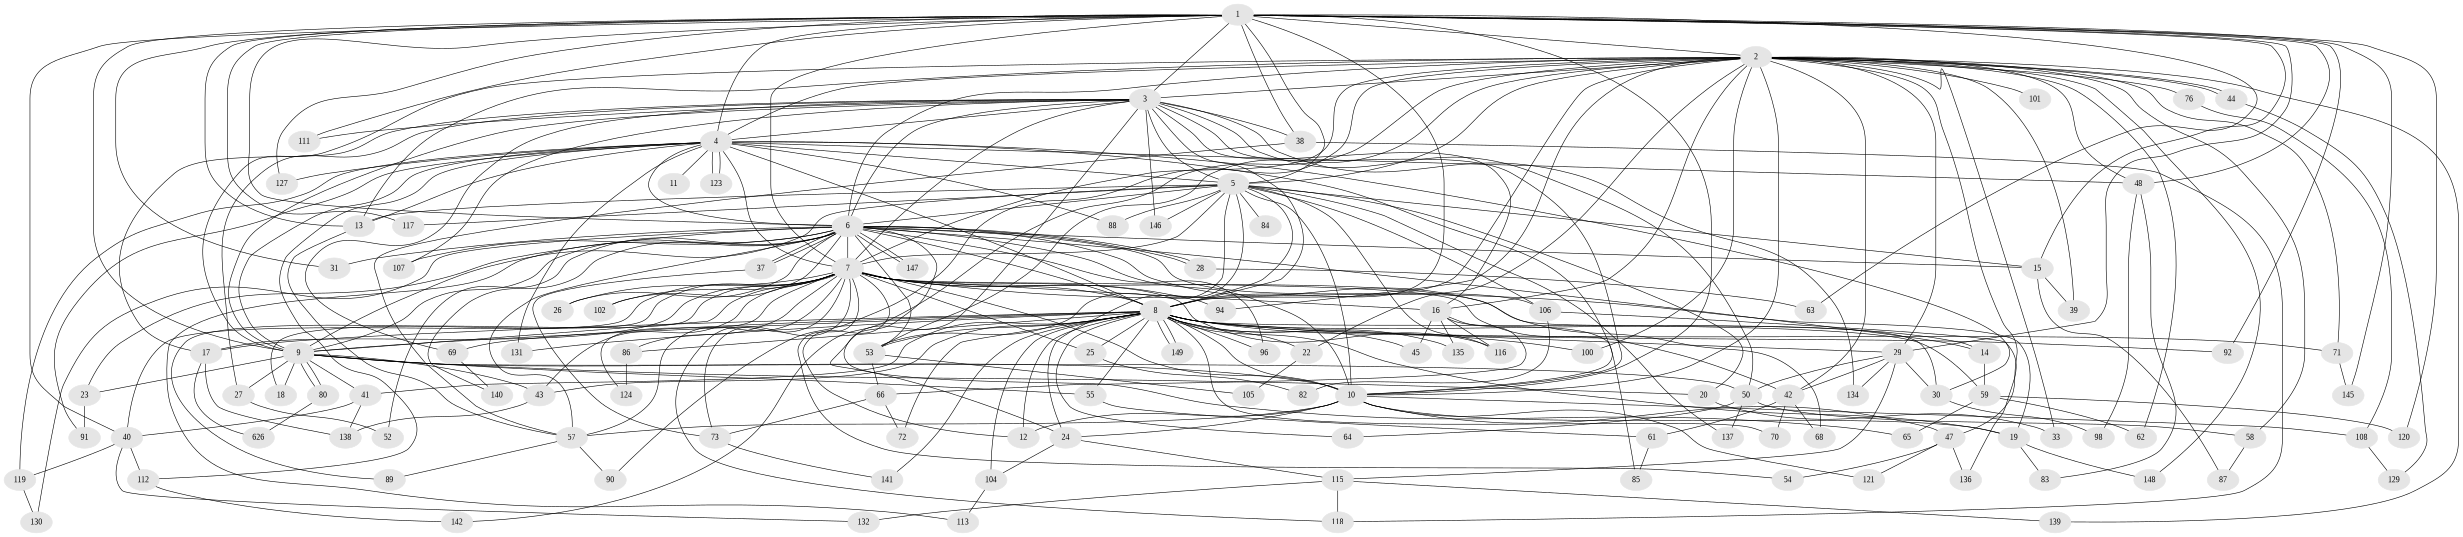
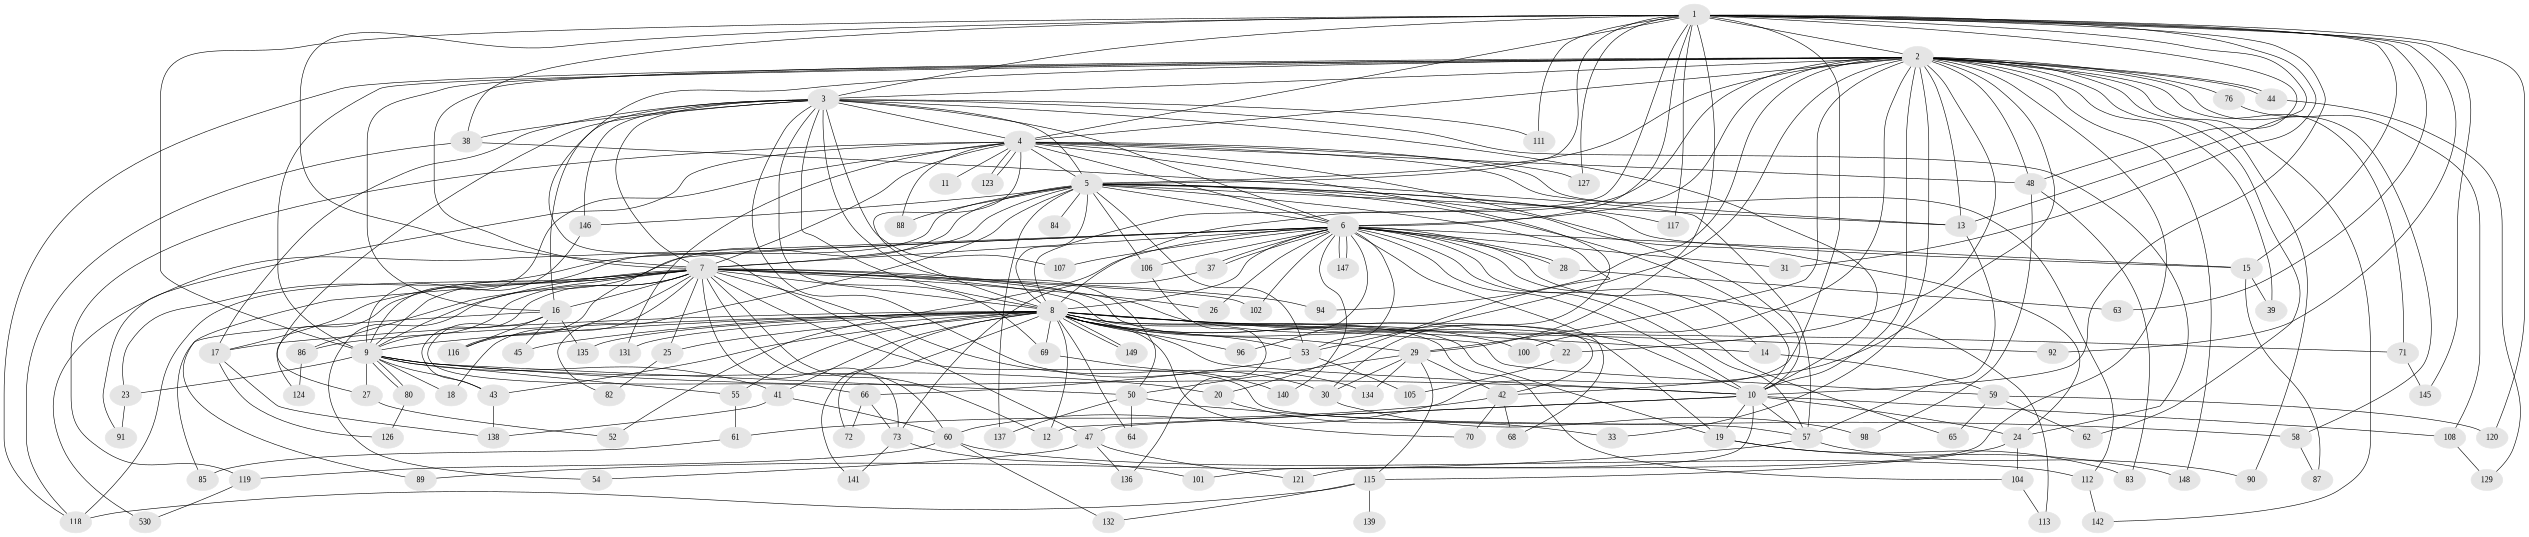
edge "3" -- "9": now "146" -- "9"
edge "2" -- "139": now "2" -- "118"
edge "106" -- "82": now "5" -- "82"
node "40": label "40" -> "60"
node "626": label "626" -> "126"
edge "73" -- "101": added
node "130": label "130" -> "530"
